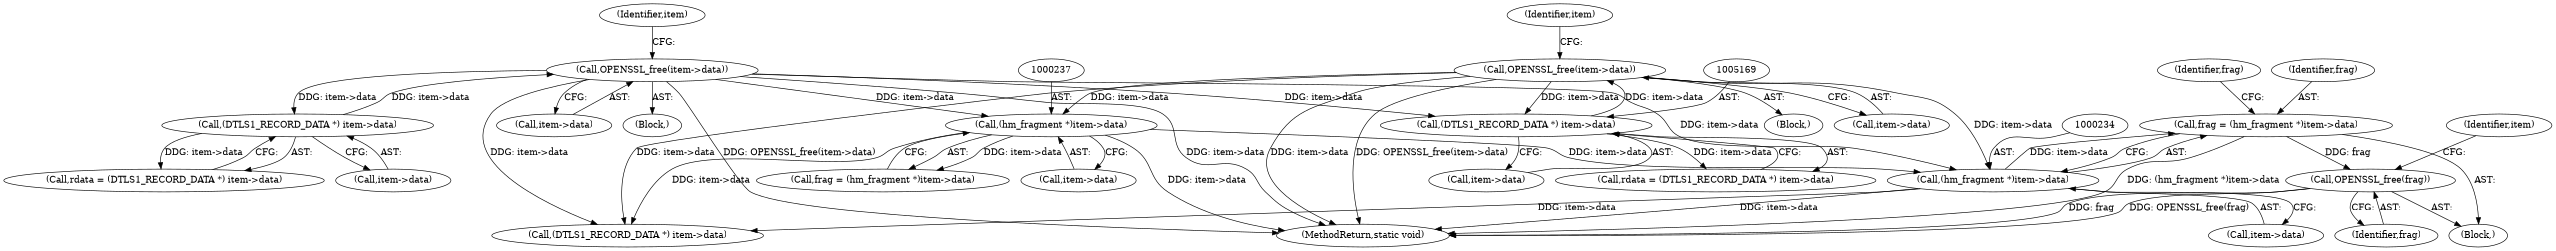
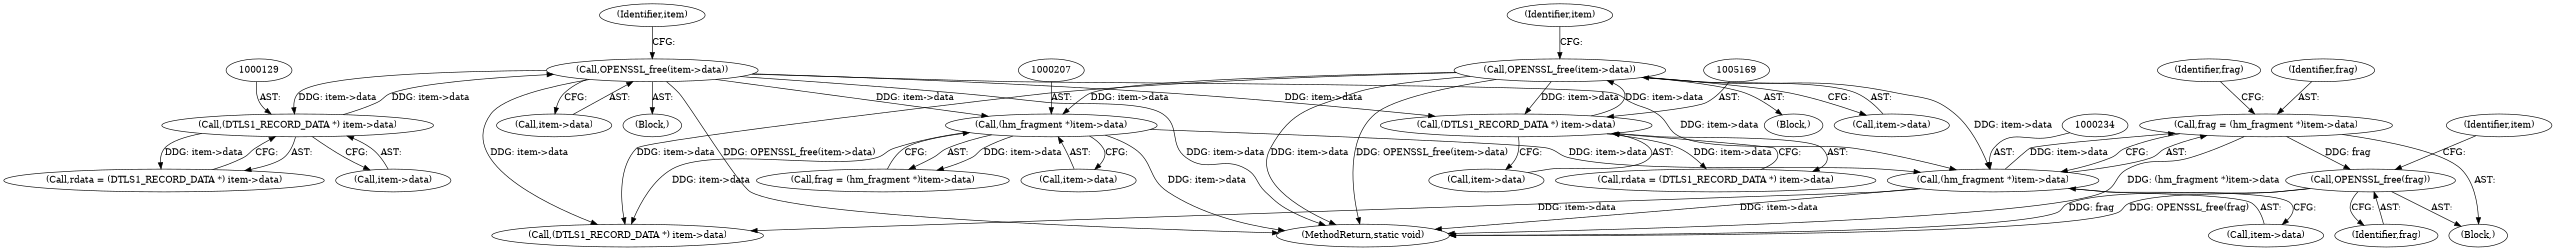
node "1000129": added
node "1000237": label "1000237" -> "1000207"
